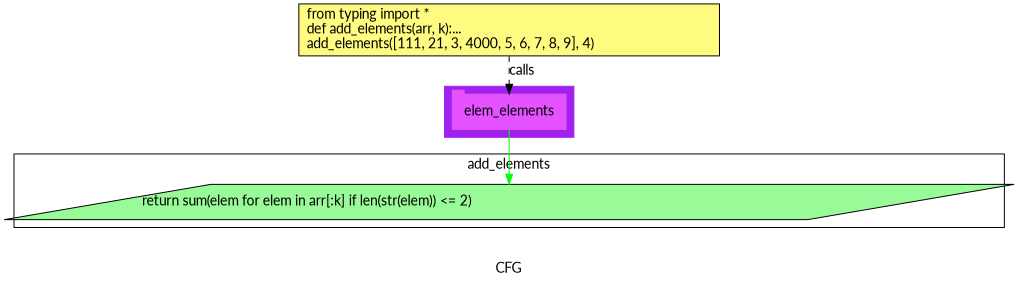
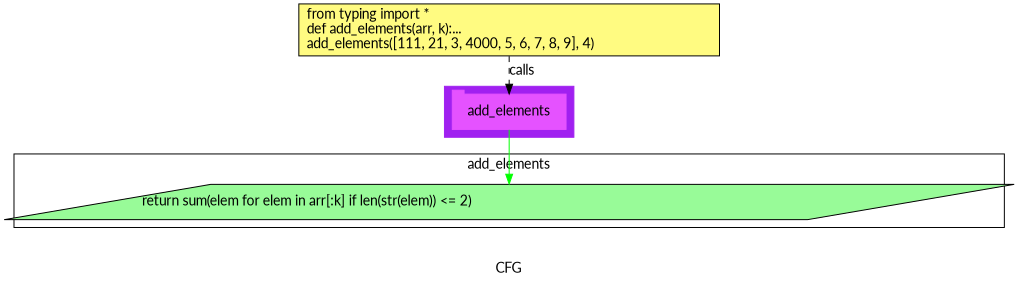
node "elem_elements": label "elem_elements" -> "add_elements"
